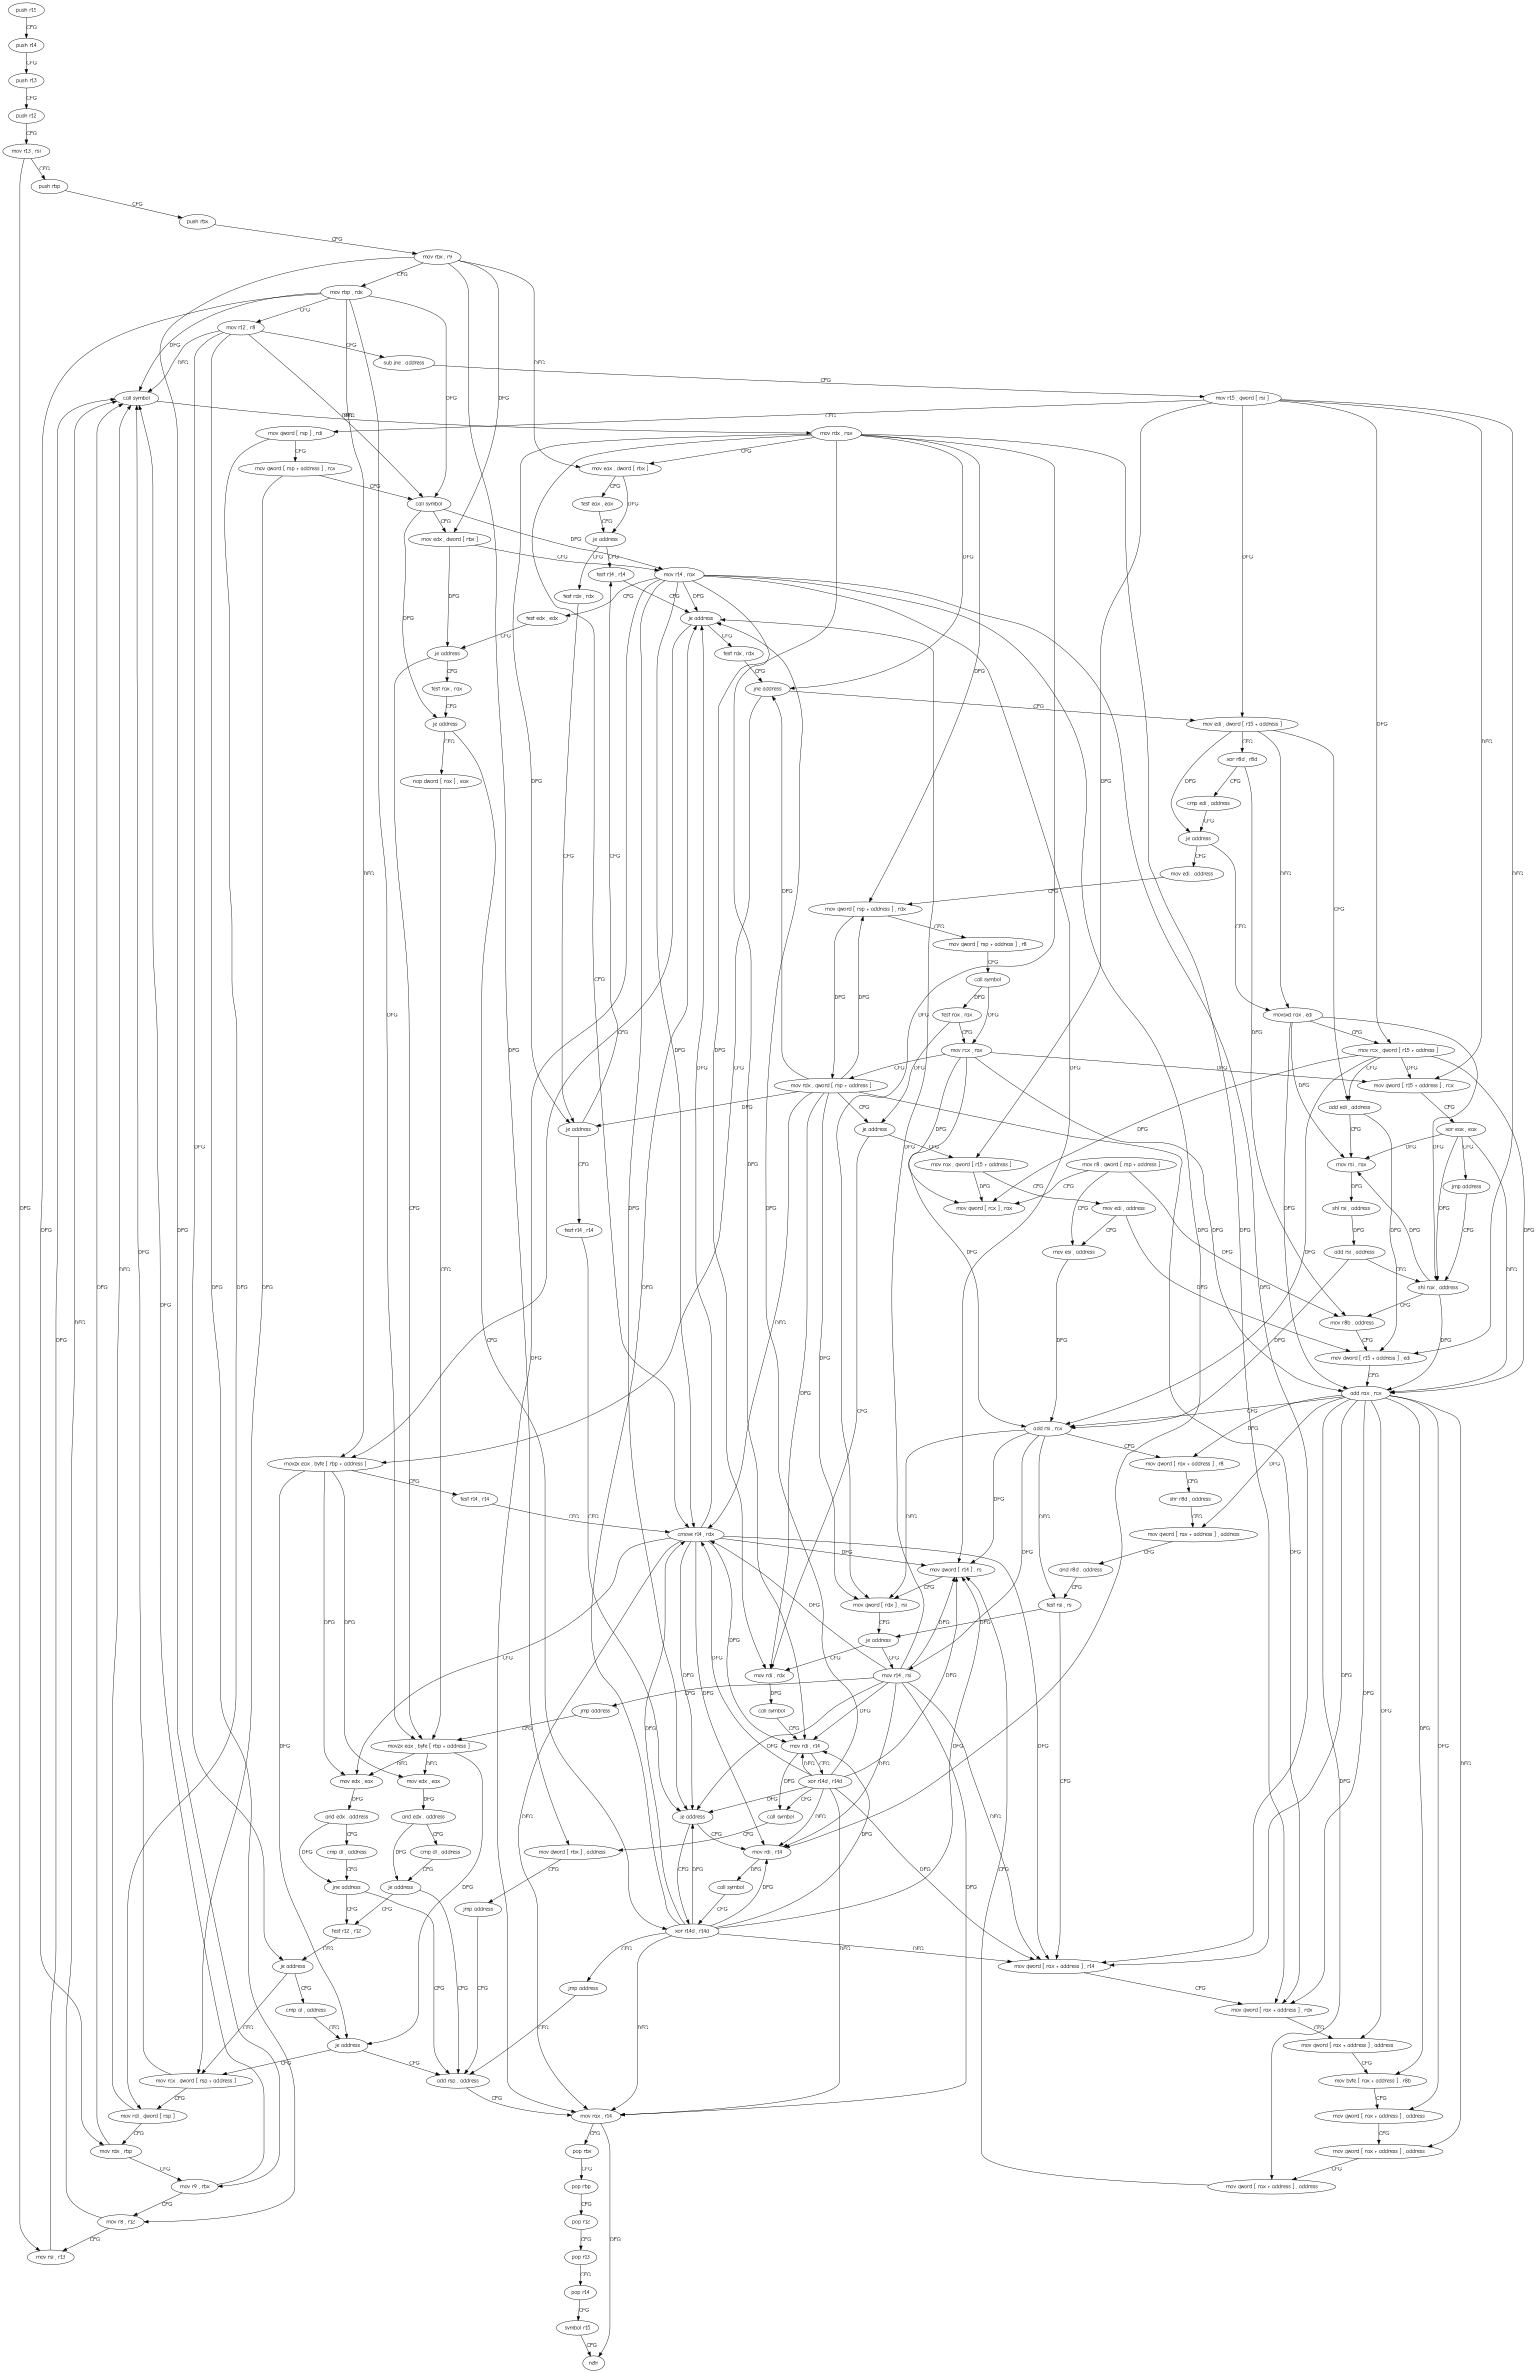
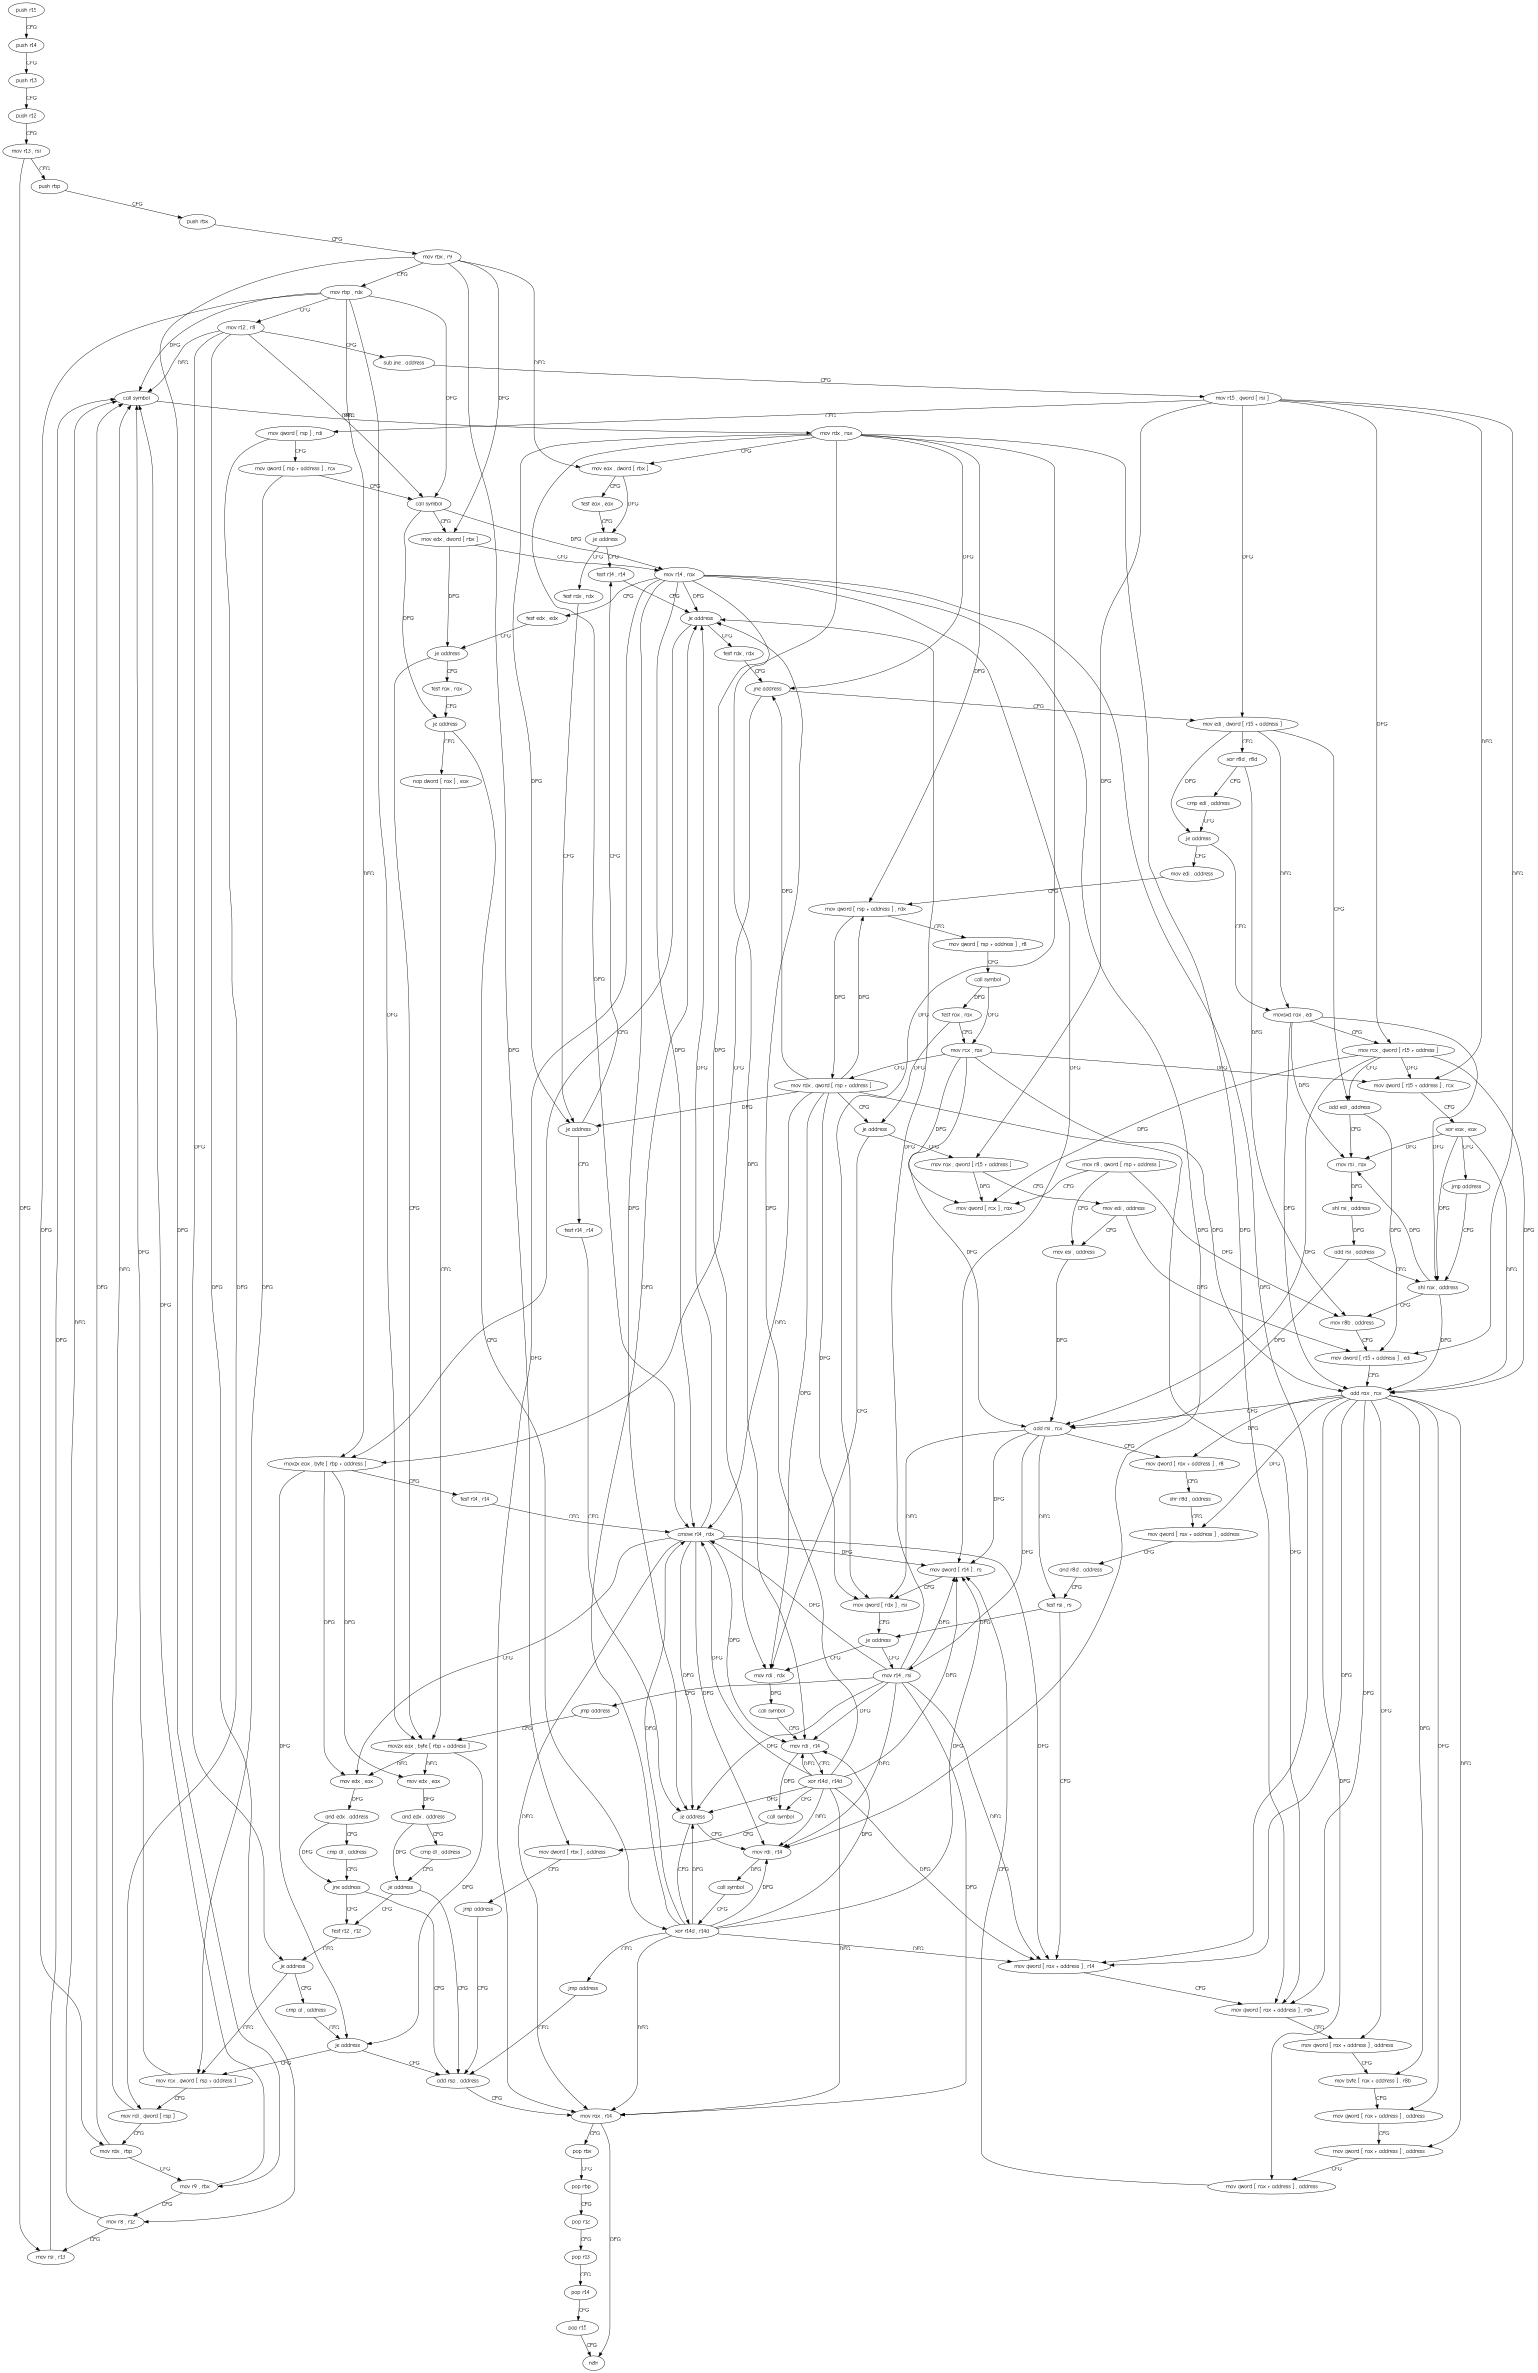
edge "mov rdx , rax" -> "cmove r14 , rdx": label "CFG" -> "DFG"
node "symbol r15": label "symbol r15" -> "pop r15"
